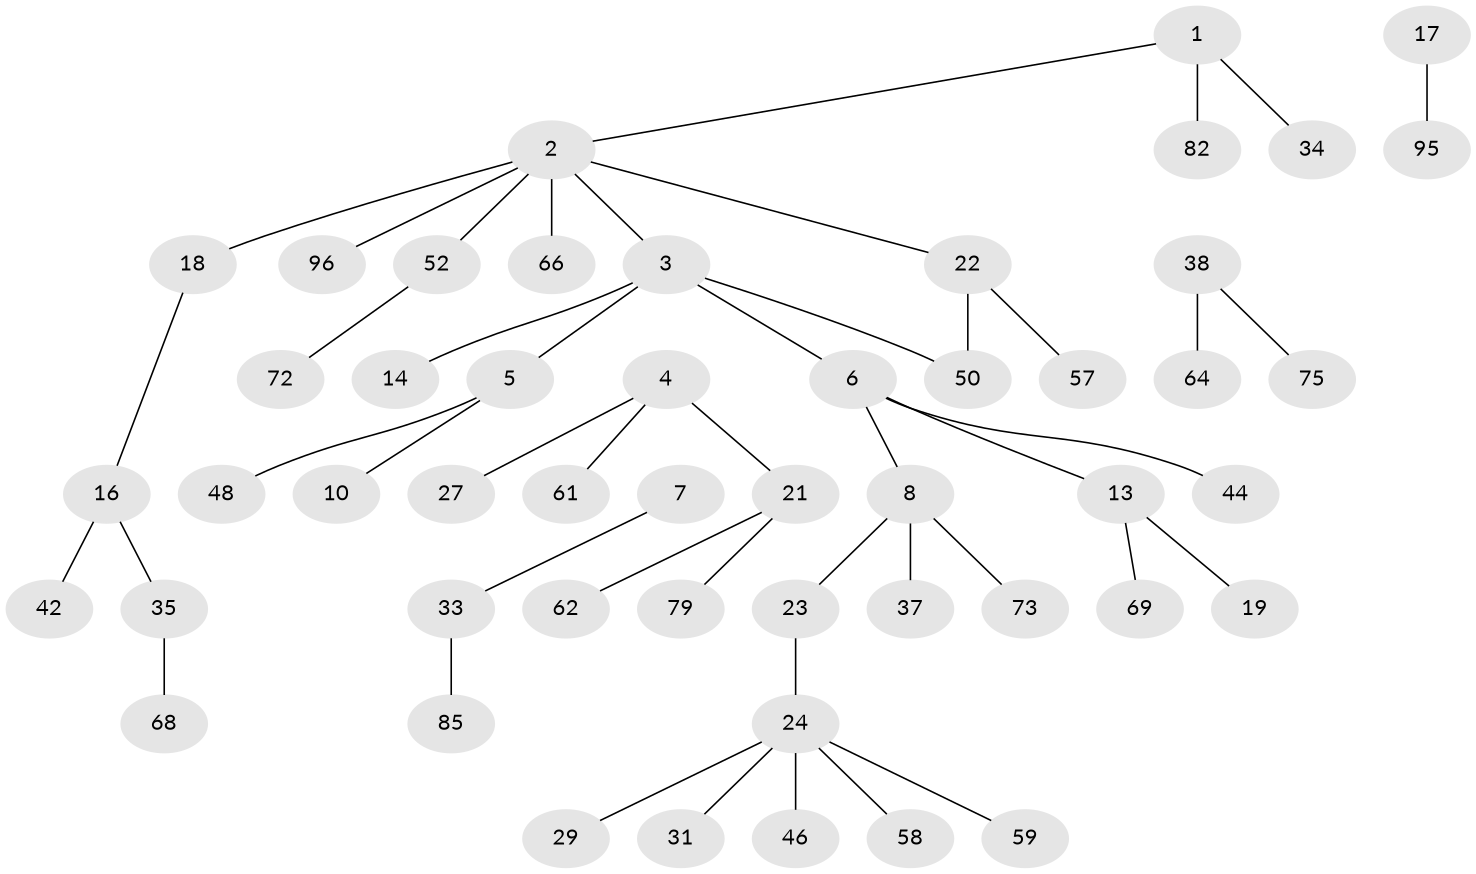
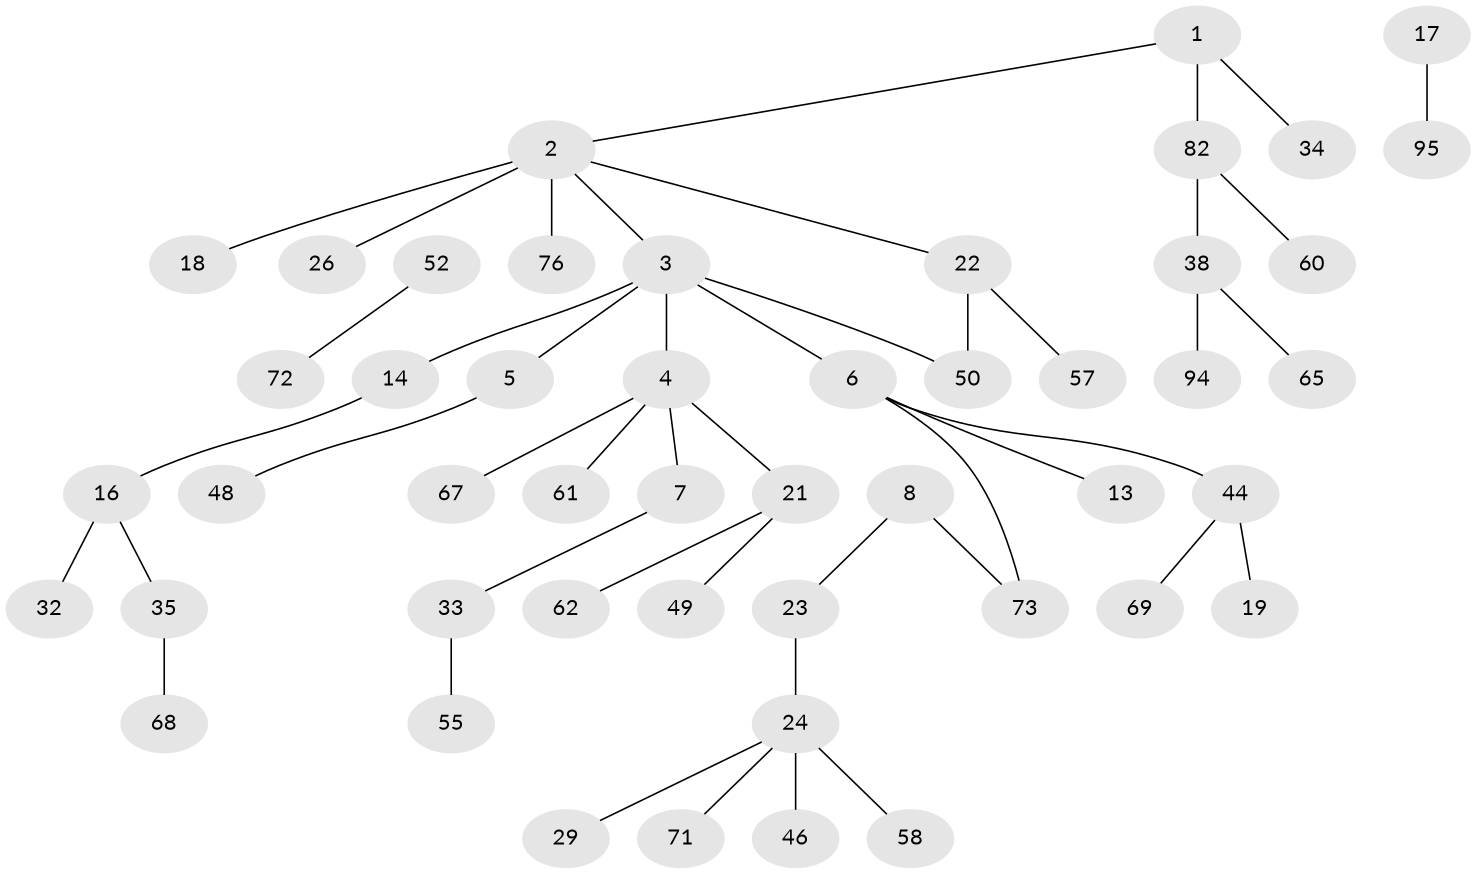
edge "2" -- "52": removed
edge "82" -- "38": added
node "96": label "96" -> "26"
node "66": label "66" -> "76"
node "60": added
edge "3" -- "4": added
edge "18" -- "16": now "14" -- "16"
node "64": label "64" -> "94"
node "75": label "75" -> "65"
edge "4" -- "7": added
edge "6" -- "8": now "6" -- "73"
node "10": removed
node "27": label "27" -> "67"
edge "13" -- "69": now "44" -- "69"
edge "13" -- "19": now "44" -- "19"
node "42": label "42" -> "32"
node "79": label "79" -> "49"
node "37": removed
node "85": label "85" -> "55"
node "31": label "31" -> "71"
node "59": removed
